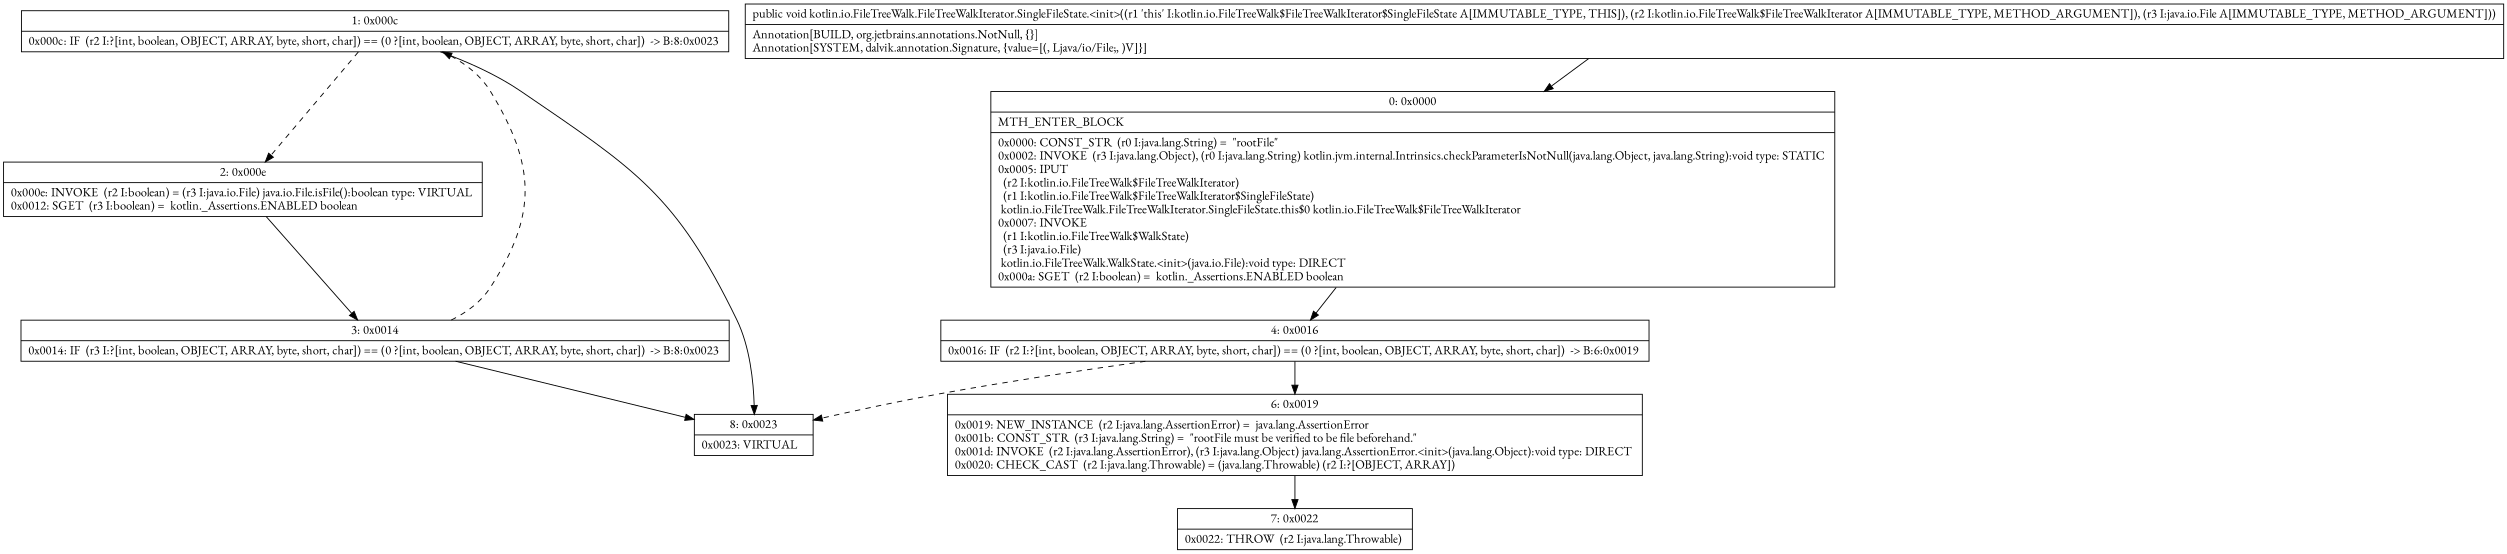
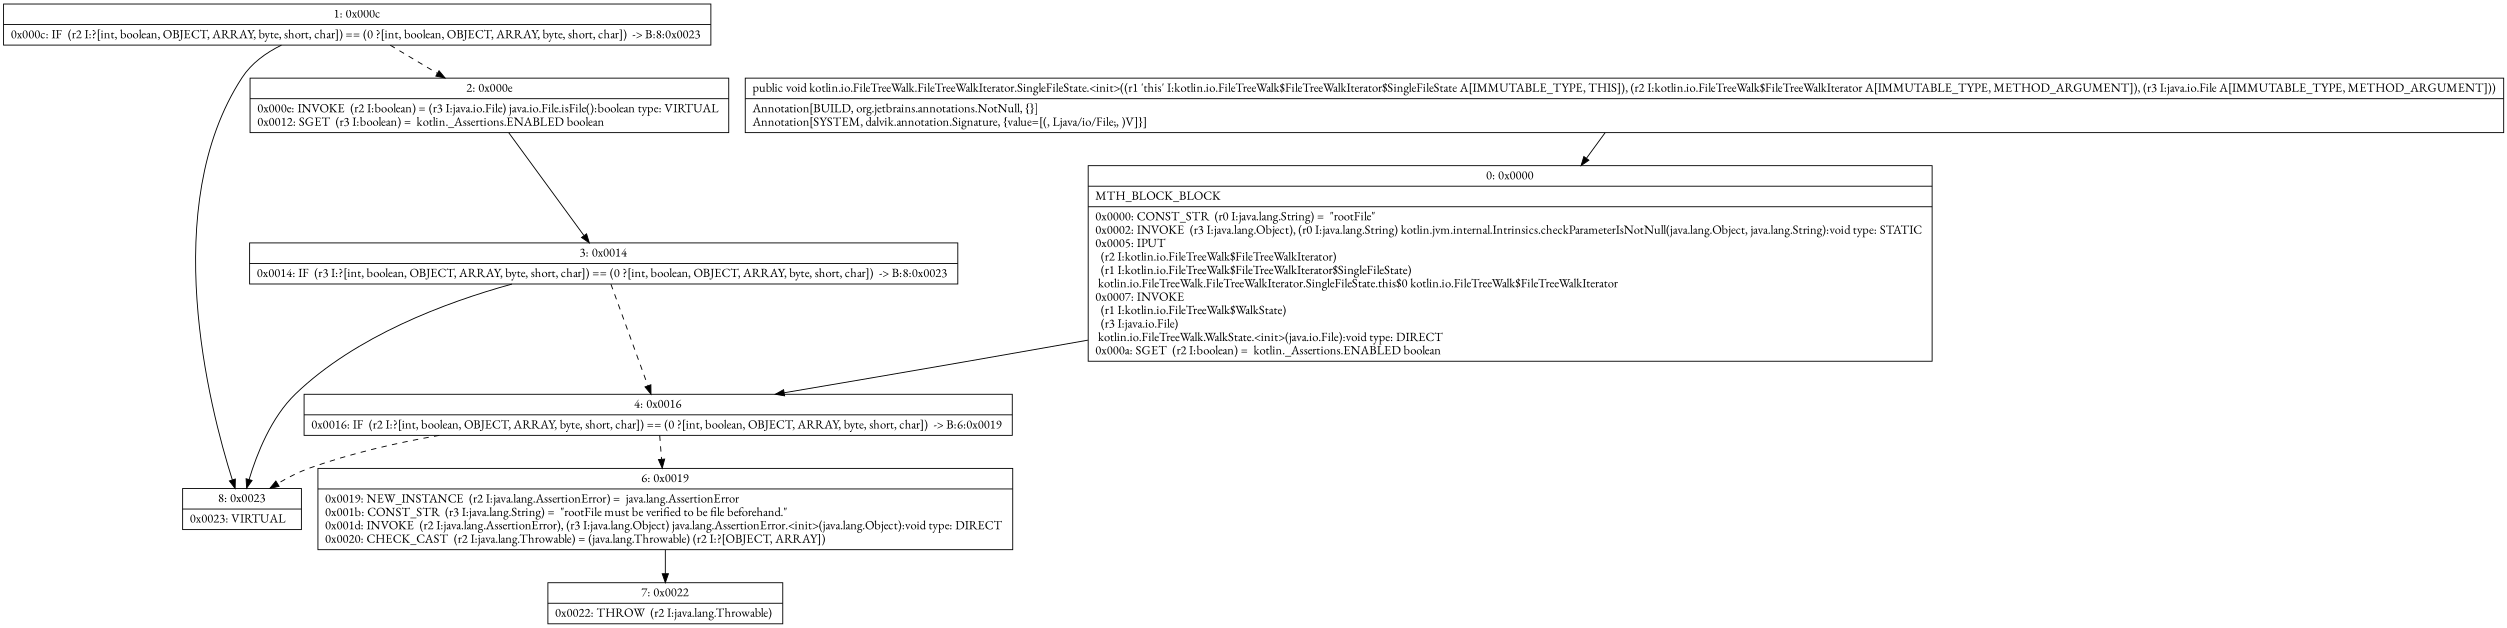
node "0: 0x0000": text "MTH_ENTER_BLOCK" -> "MTH_BLOCK_BLOCK"
edge "3: 0x0014" -> "1: 0x000c": now "3: 0x0014" -> "4: 0x0016"
edge "4: 0x0016" -> "6: 0x0019": style solid -> dashed
